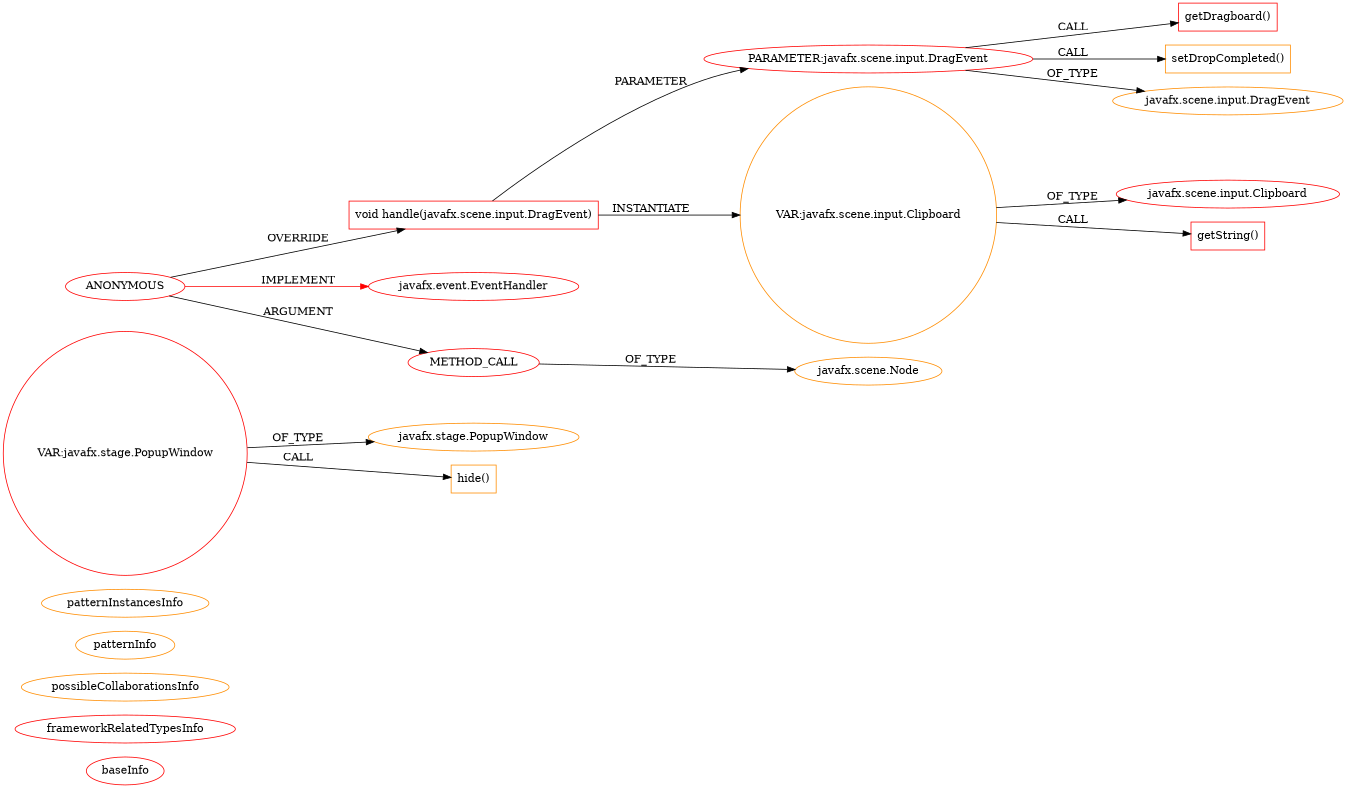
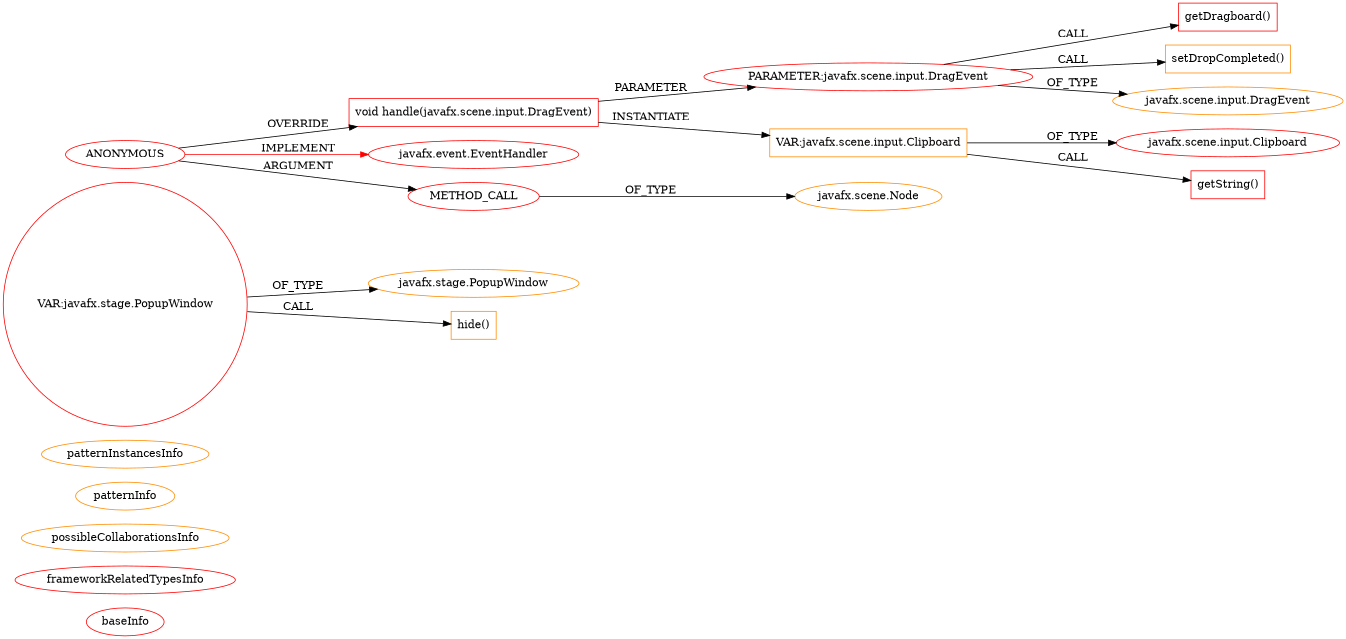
node "VAR:javafx.scene.input.Clipboard": shape circle -> box
